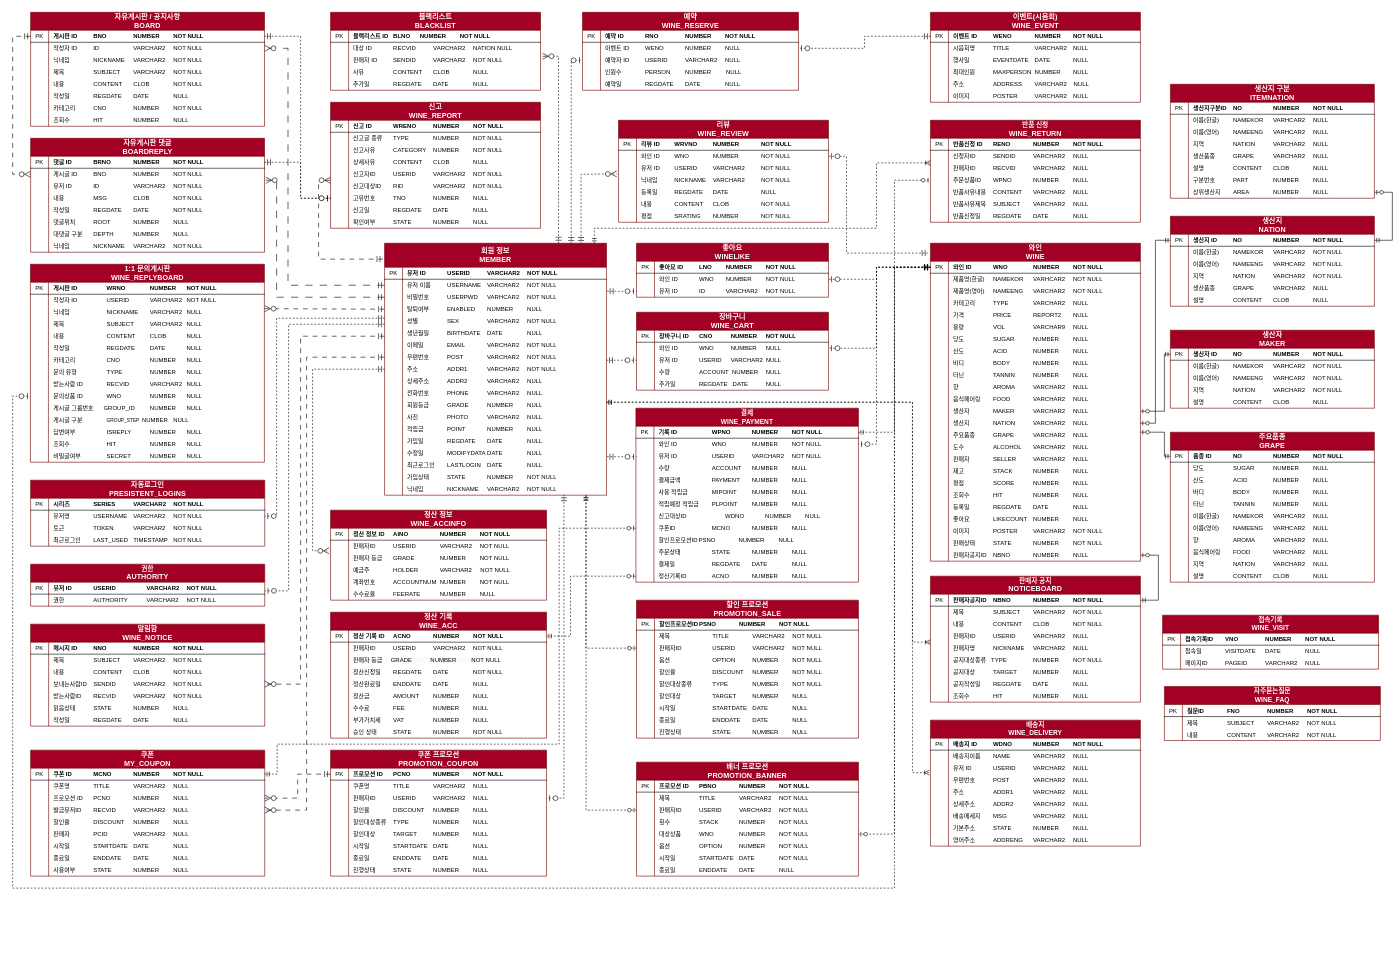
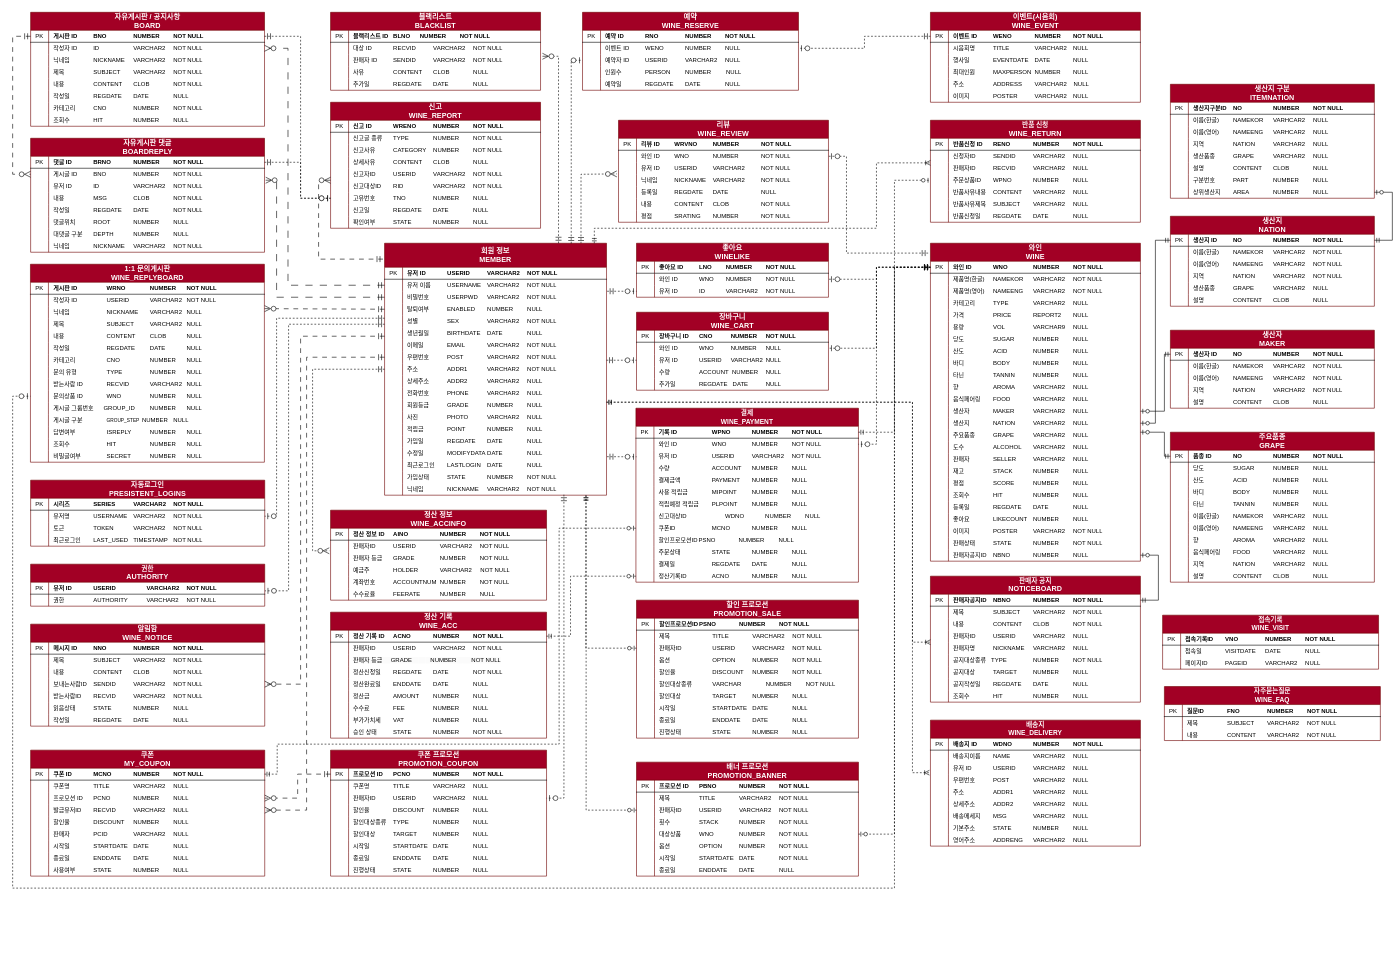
node "대상 ID RECVID VARCHAR2 NATION NULL": label "대상 ID RECVID VARCHAR2 NATION NULL" -> "대상 ID RECVID VARCHAR2 NOT NULL"
node "할인대상종류 TYPE NUMBER NOT NULL": label "할인대상종류 TYPE NUMBER NOT NULL" -> "할인대상종류 VARCHAR NUMBER NOT NULL"
